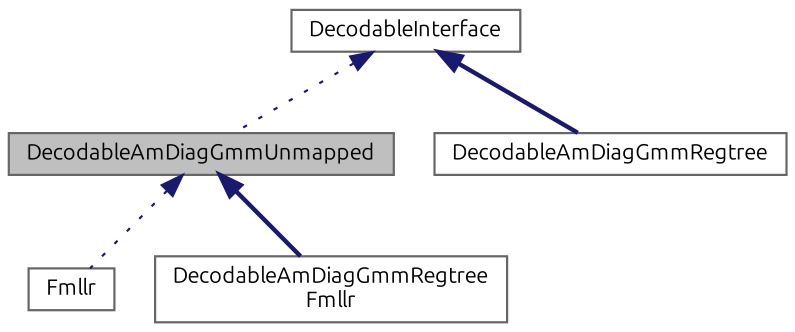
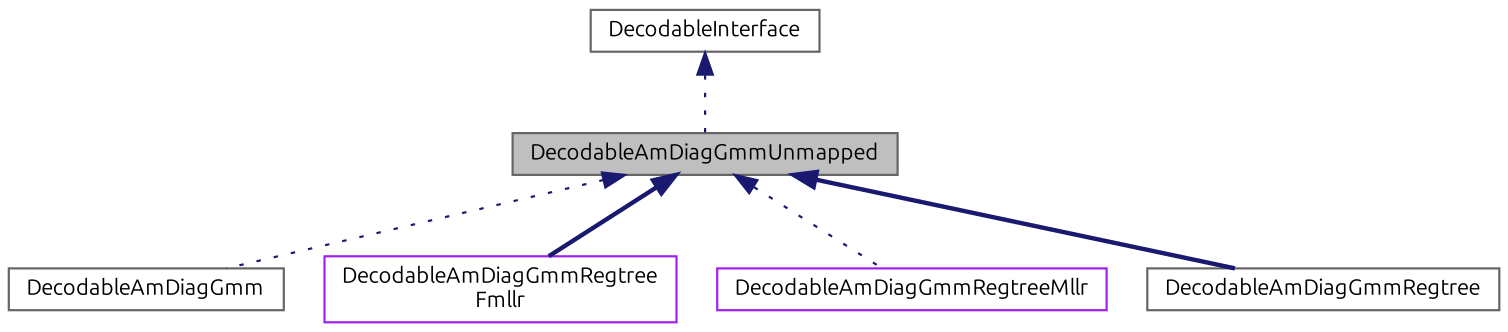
edge "DecodableAmDiagGmmRegtree" -> "DecodableInterface": now "DecodableAmDiagGmmRegtree" -> "DecodableAmDiagGmmUnmapped"
node "Fmllr": label "Fmllr" -> "DecodableAmDiagGmm"
node "DecodableAmDiagGmmRegtree Fmllr": color gray40 -> purple
node "DecodableAmDiagGmmRegtreeMllr": added
